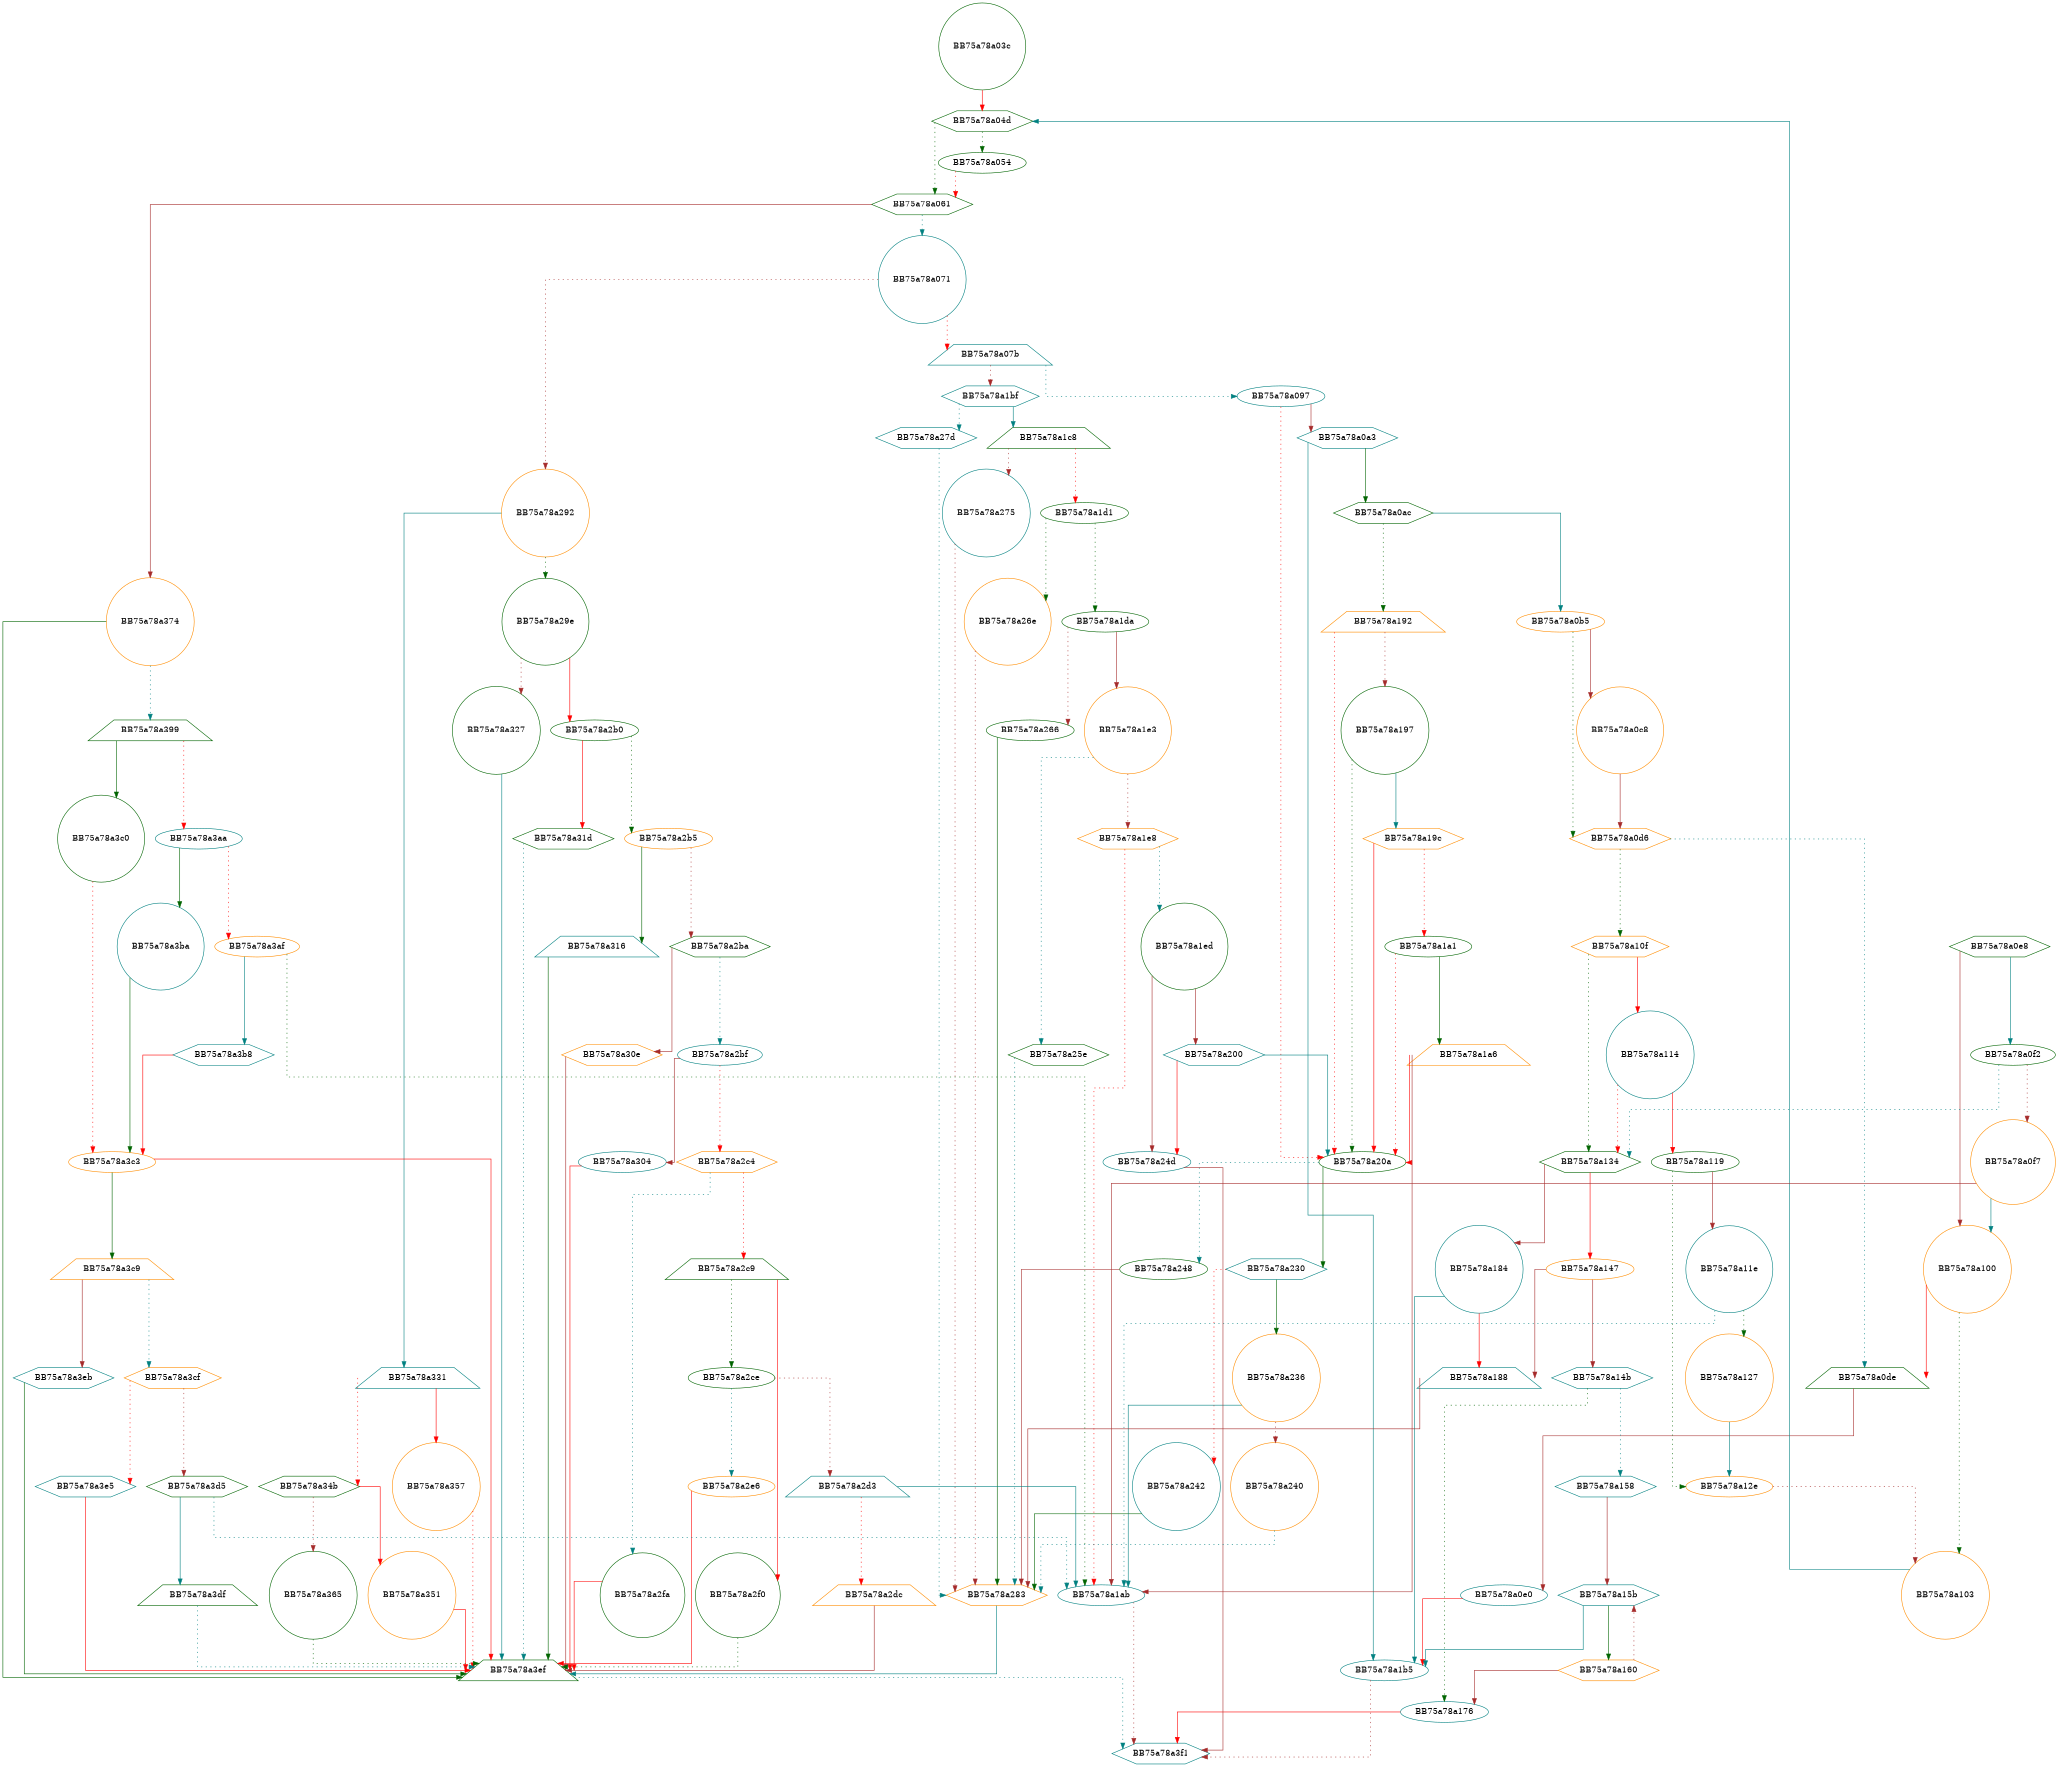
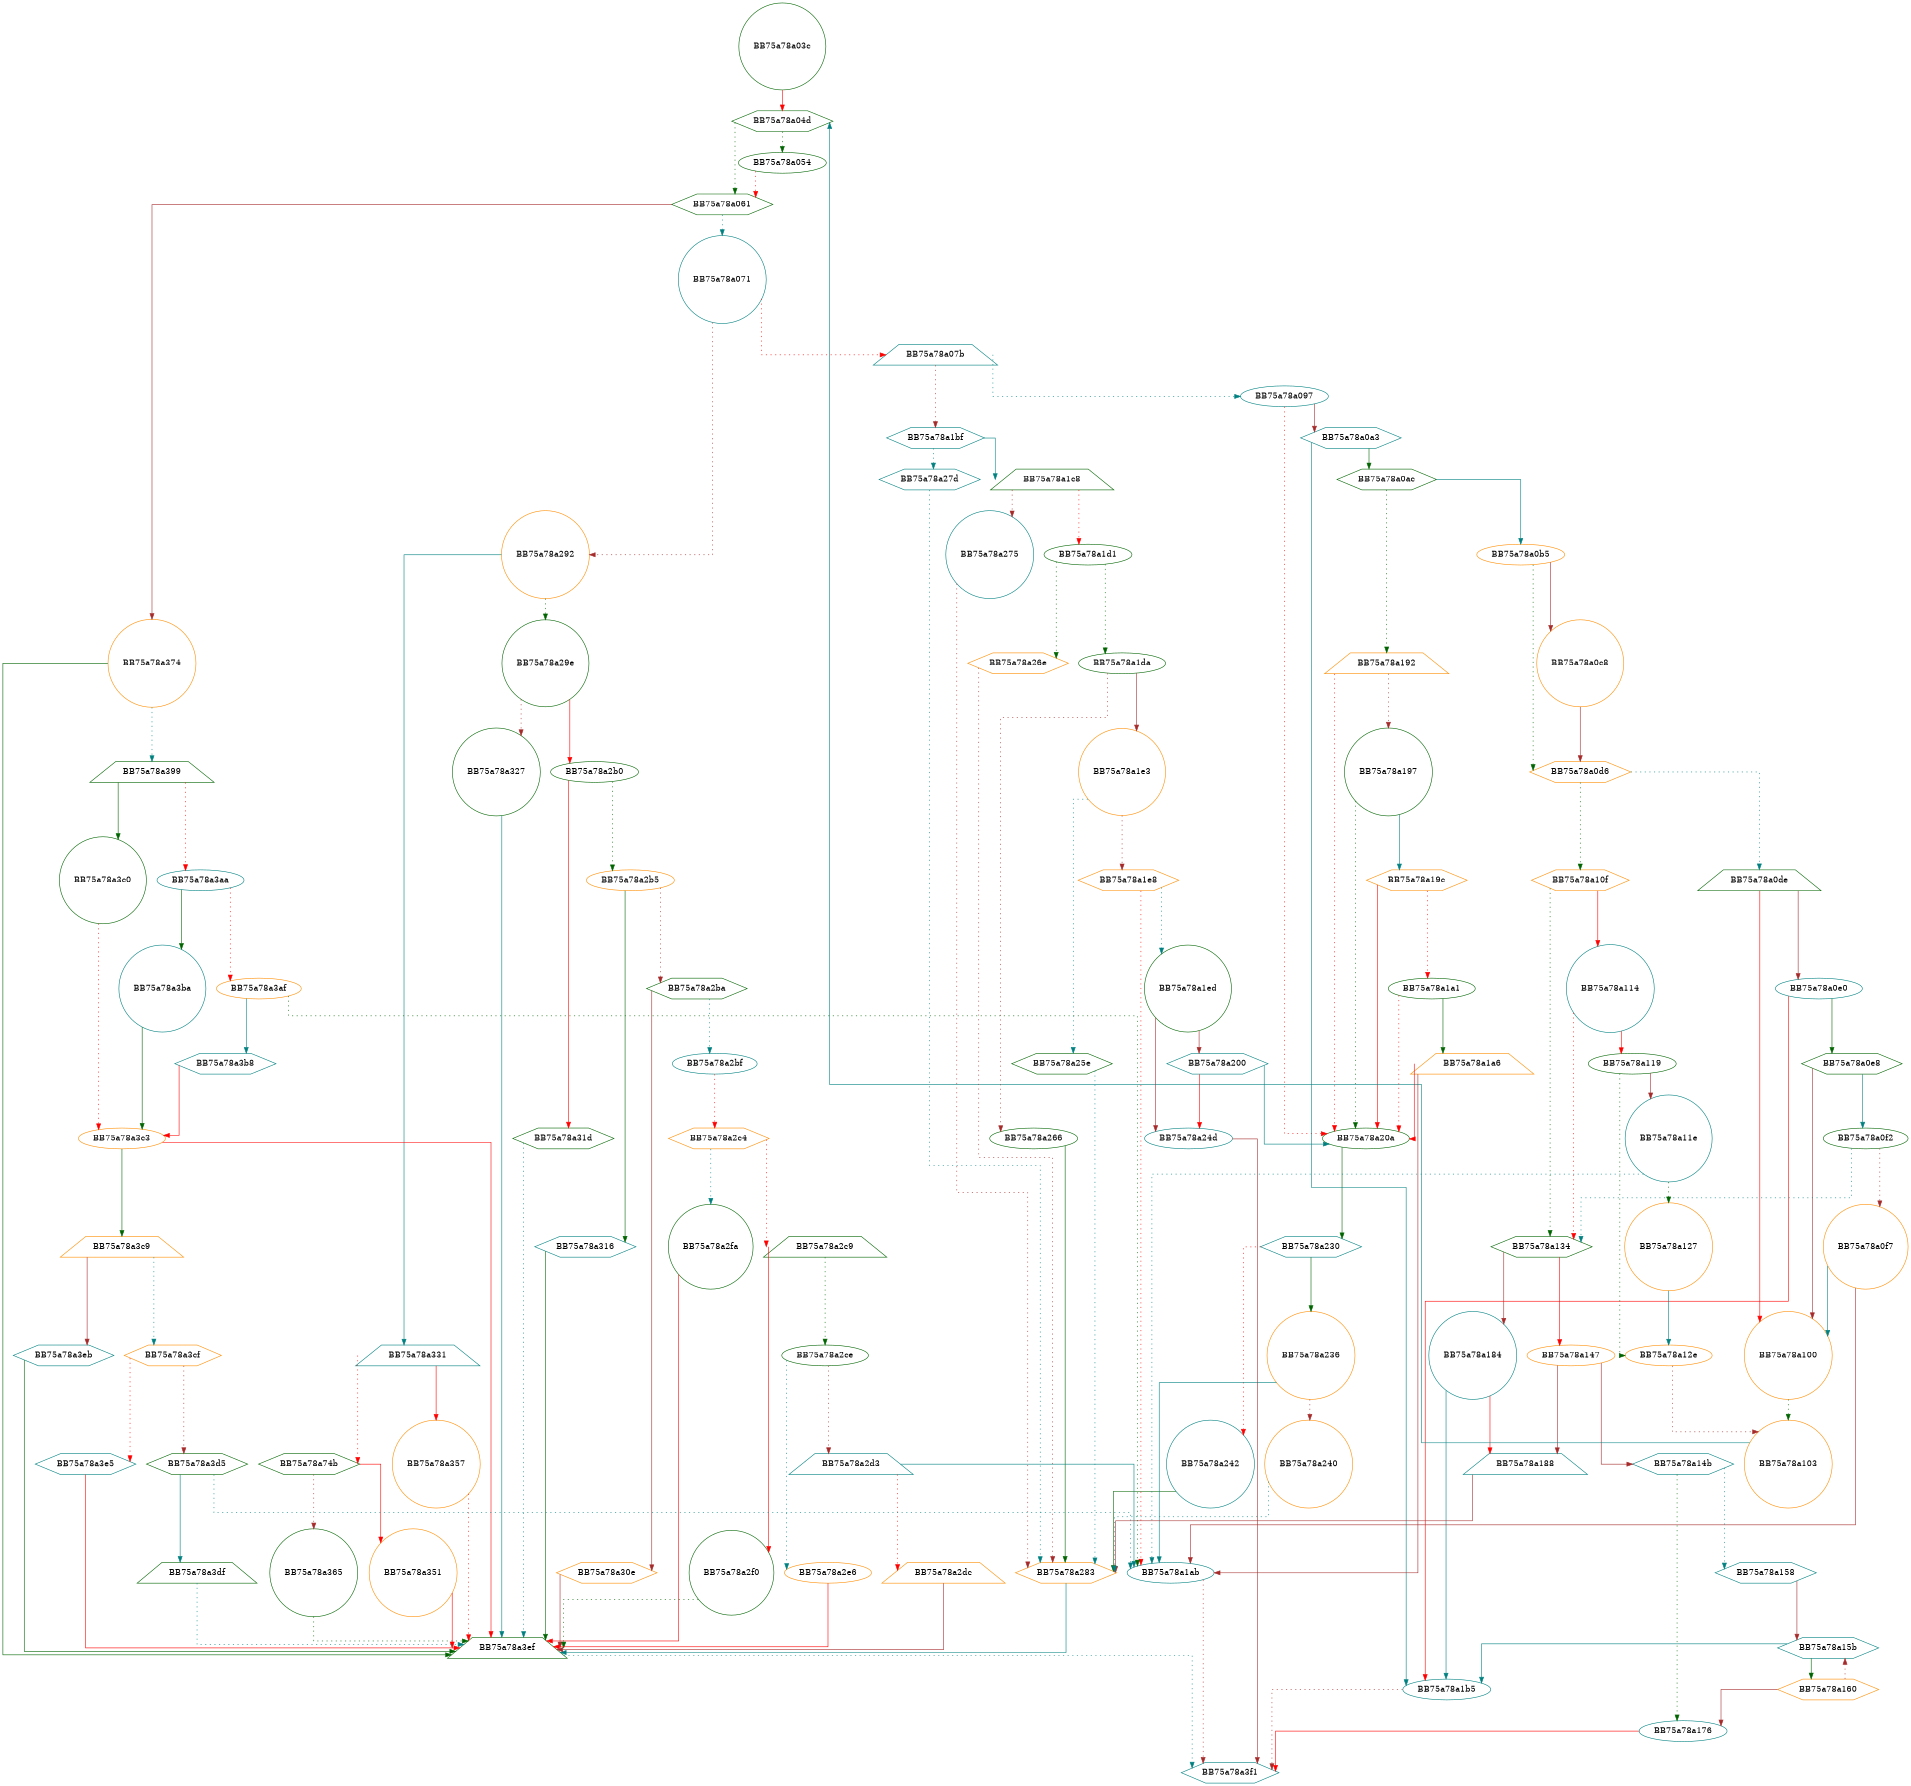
node "BB75a78a26e": shape circle -> hexagon
node "BB75a78a316": shape trapezium -> hexagon
edge "BB75a78a0e0" -> "BB75a78a0e8": added
node "BB75a78a304": removed
node "BB75a78a248": removed
edge "BB75a78a100" -> "BB75a78a0de": reversed
node "BB75a78a34b": label "BB75a78a34b" -> "BB75a78a74b"
